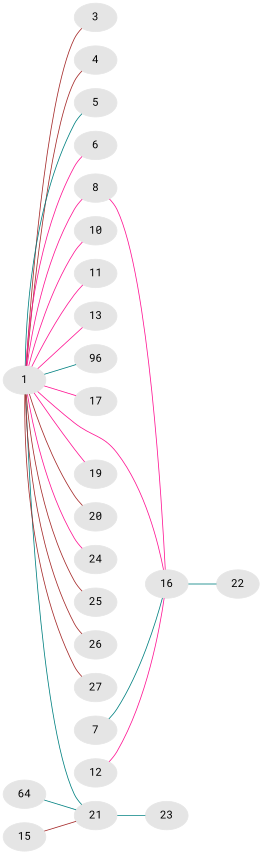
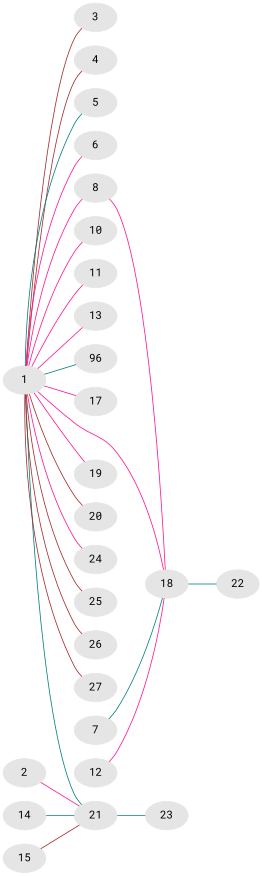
node "16": label "16" -> "18"
node "2": added
node "64": label "64" -> "14"
